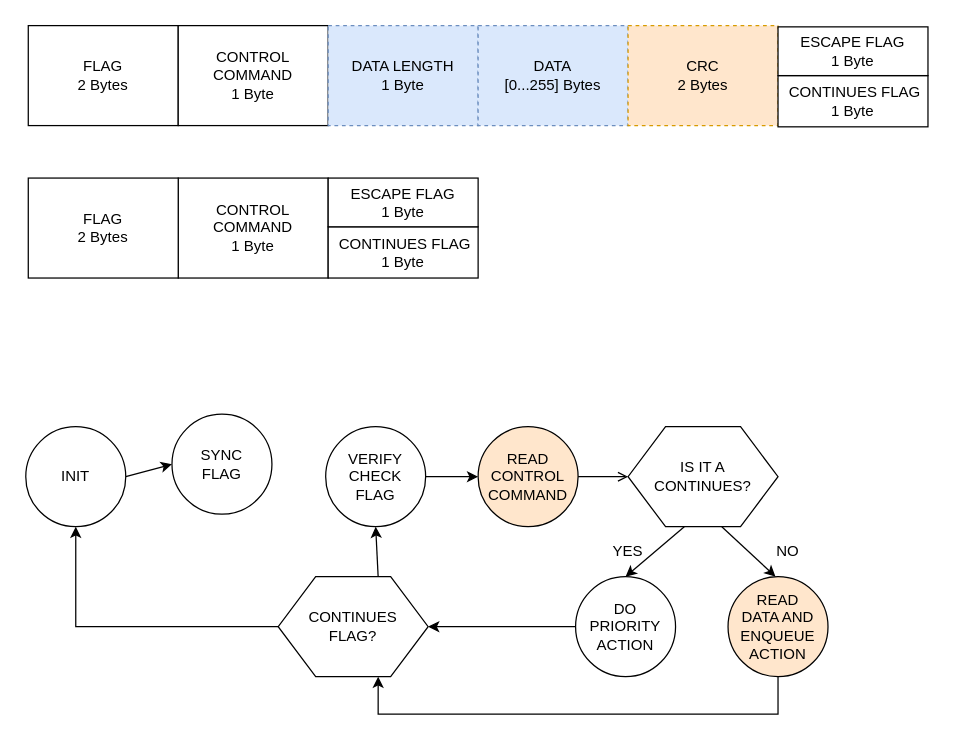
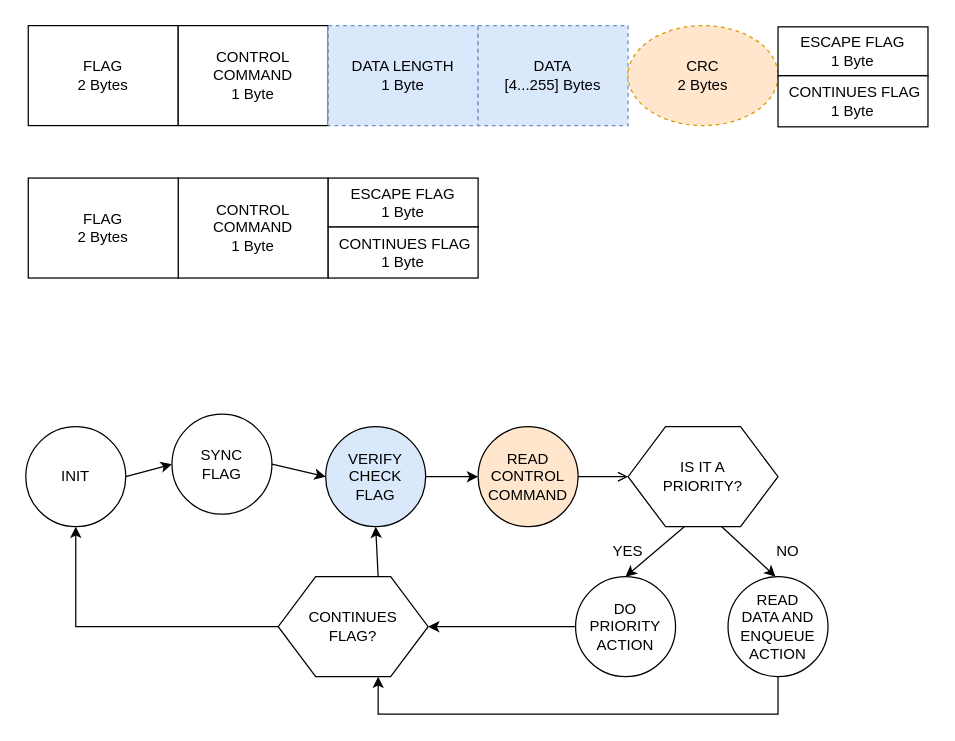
node "DATA [0...255] Bytes": label "DATA [0...255] Bytes" -> "DATA [4...255] Bytes"
node "CRC 2 Bytes": shape rectangle -> ellipse
edge "SYNC FLAG" -> "VERIFY CHECK FLAG": added
node "VERIFY CHECK FLAG": fillcolor #ffffff -> #dae8fc
node "IS IT A CONTINUES?": label "IS IT A CONTINUES?" -> "IS IT A PRIORITY?"
node "READ DATA AND ENQUEUE ACTION": fillcolor #ffe6cc -> #ffffff
